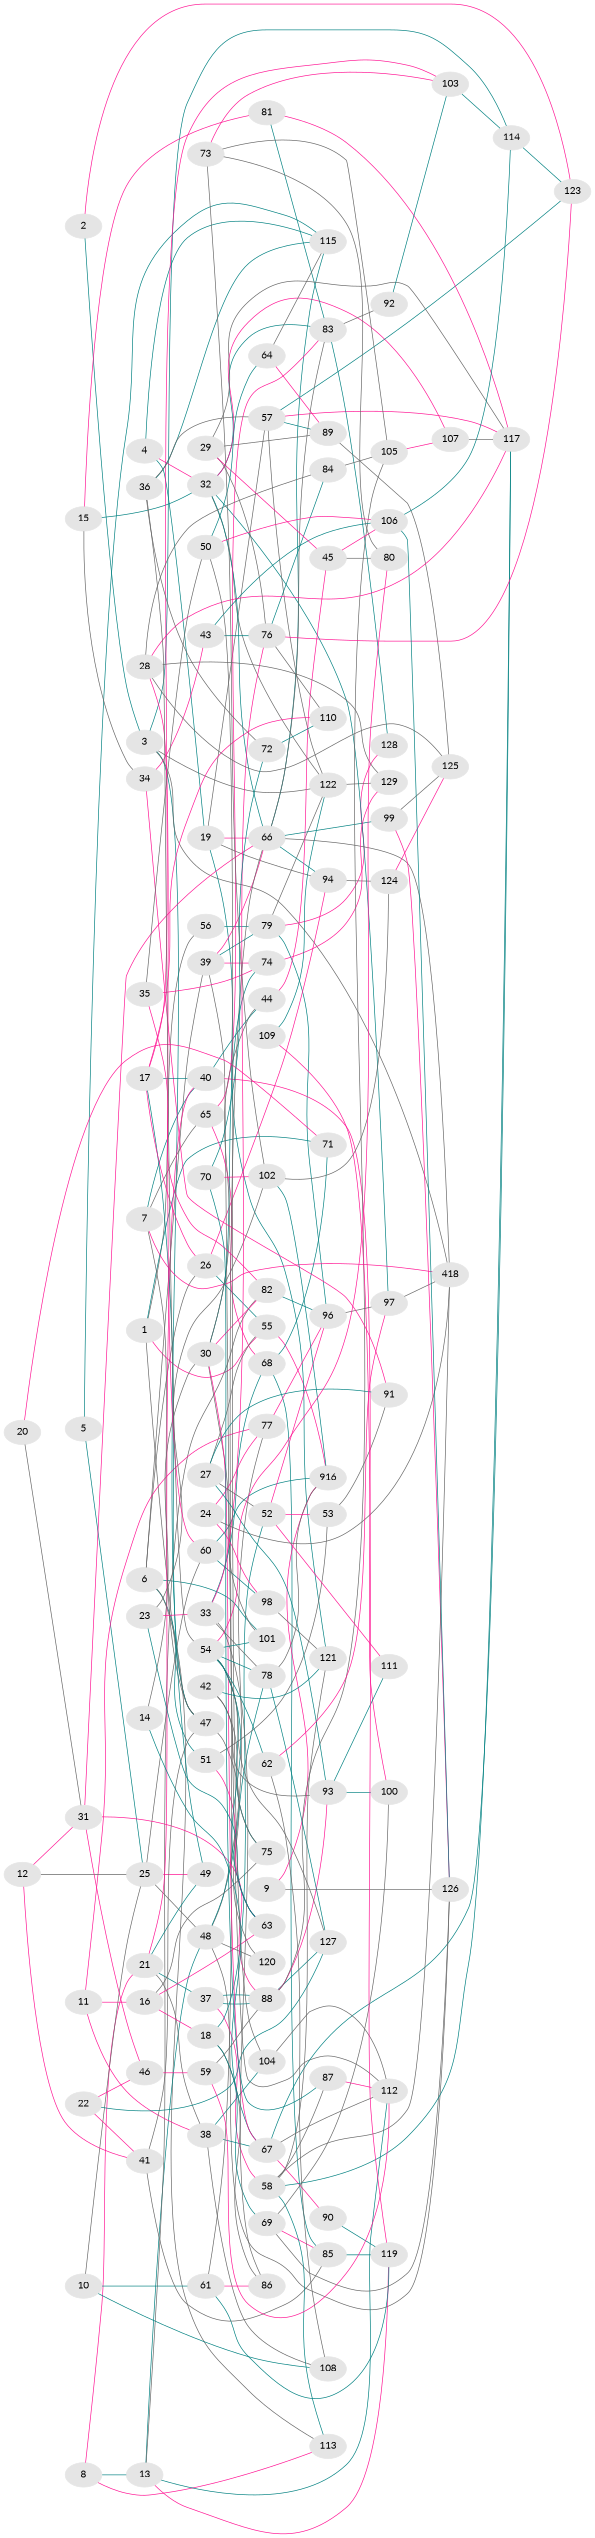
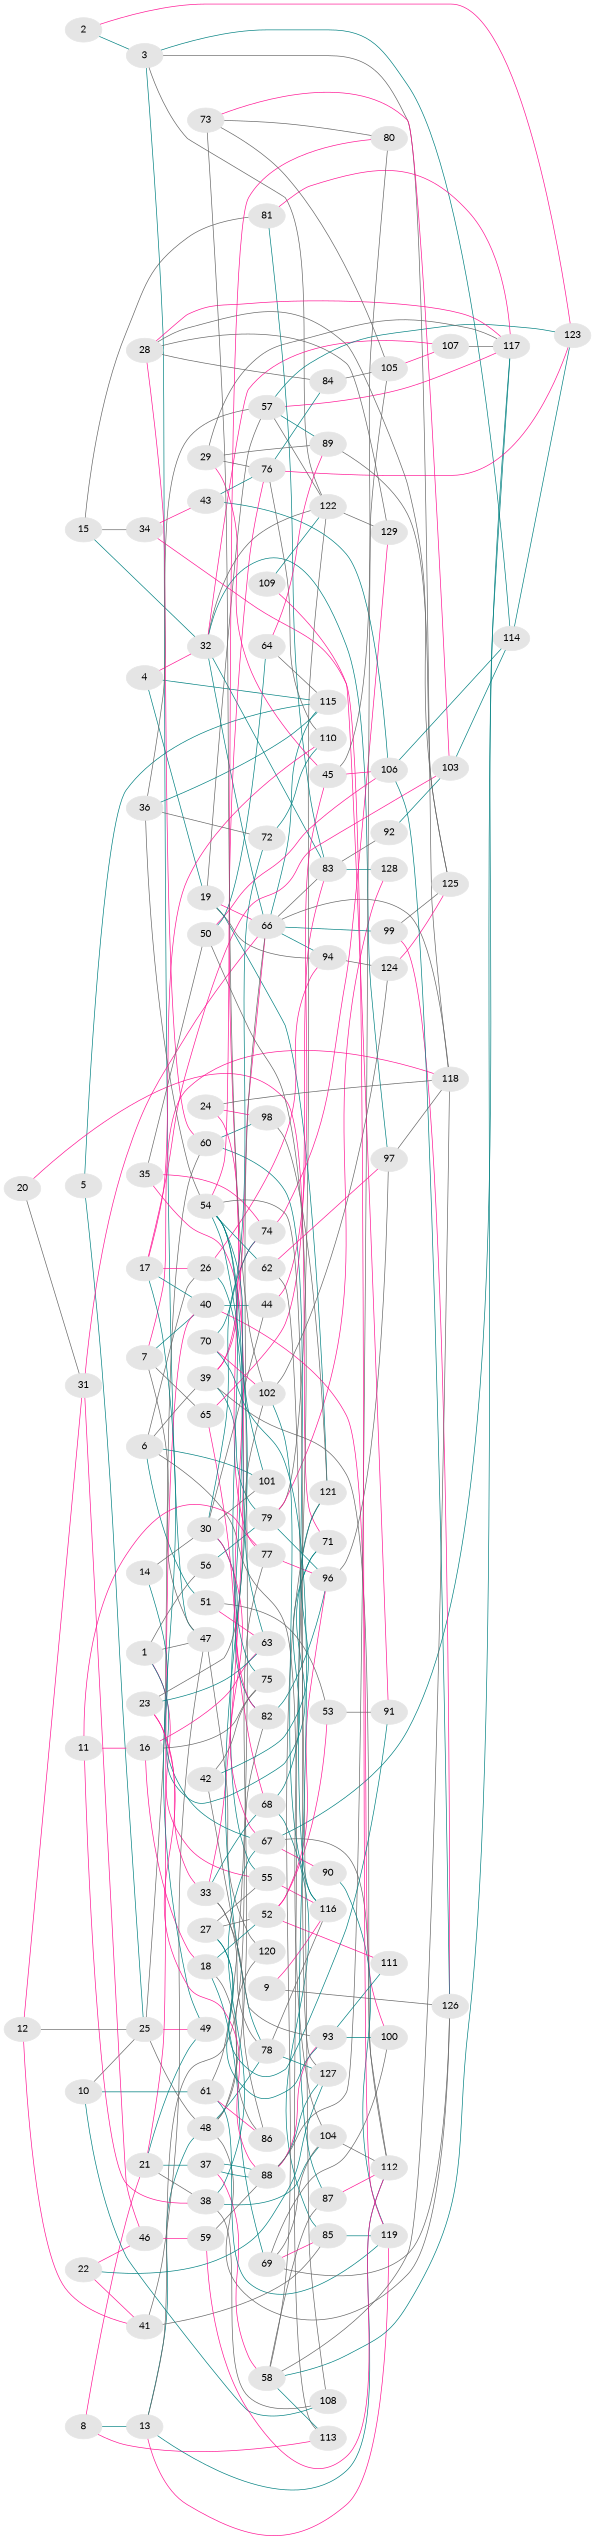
edge "81" -- "15": color deeppink -> gray40
node "418": label "418" -> "118"
edge "82" -- "30": color deeppink -> teal
node "916": label "916" -> "116"
edge "31" -- "88": now "23" -- "88"
edge "104" -- "69": added
